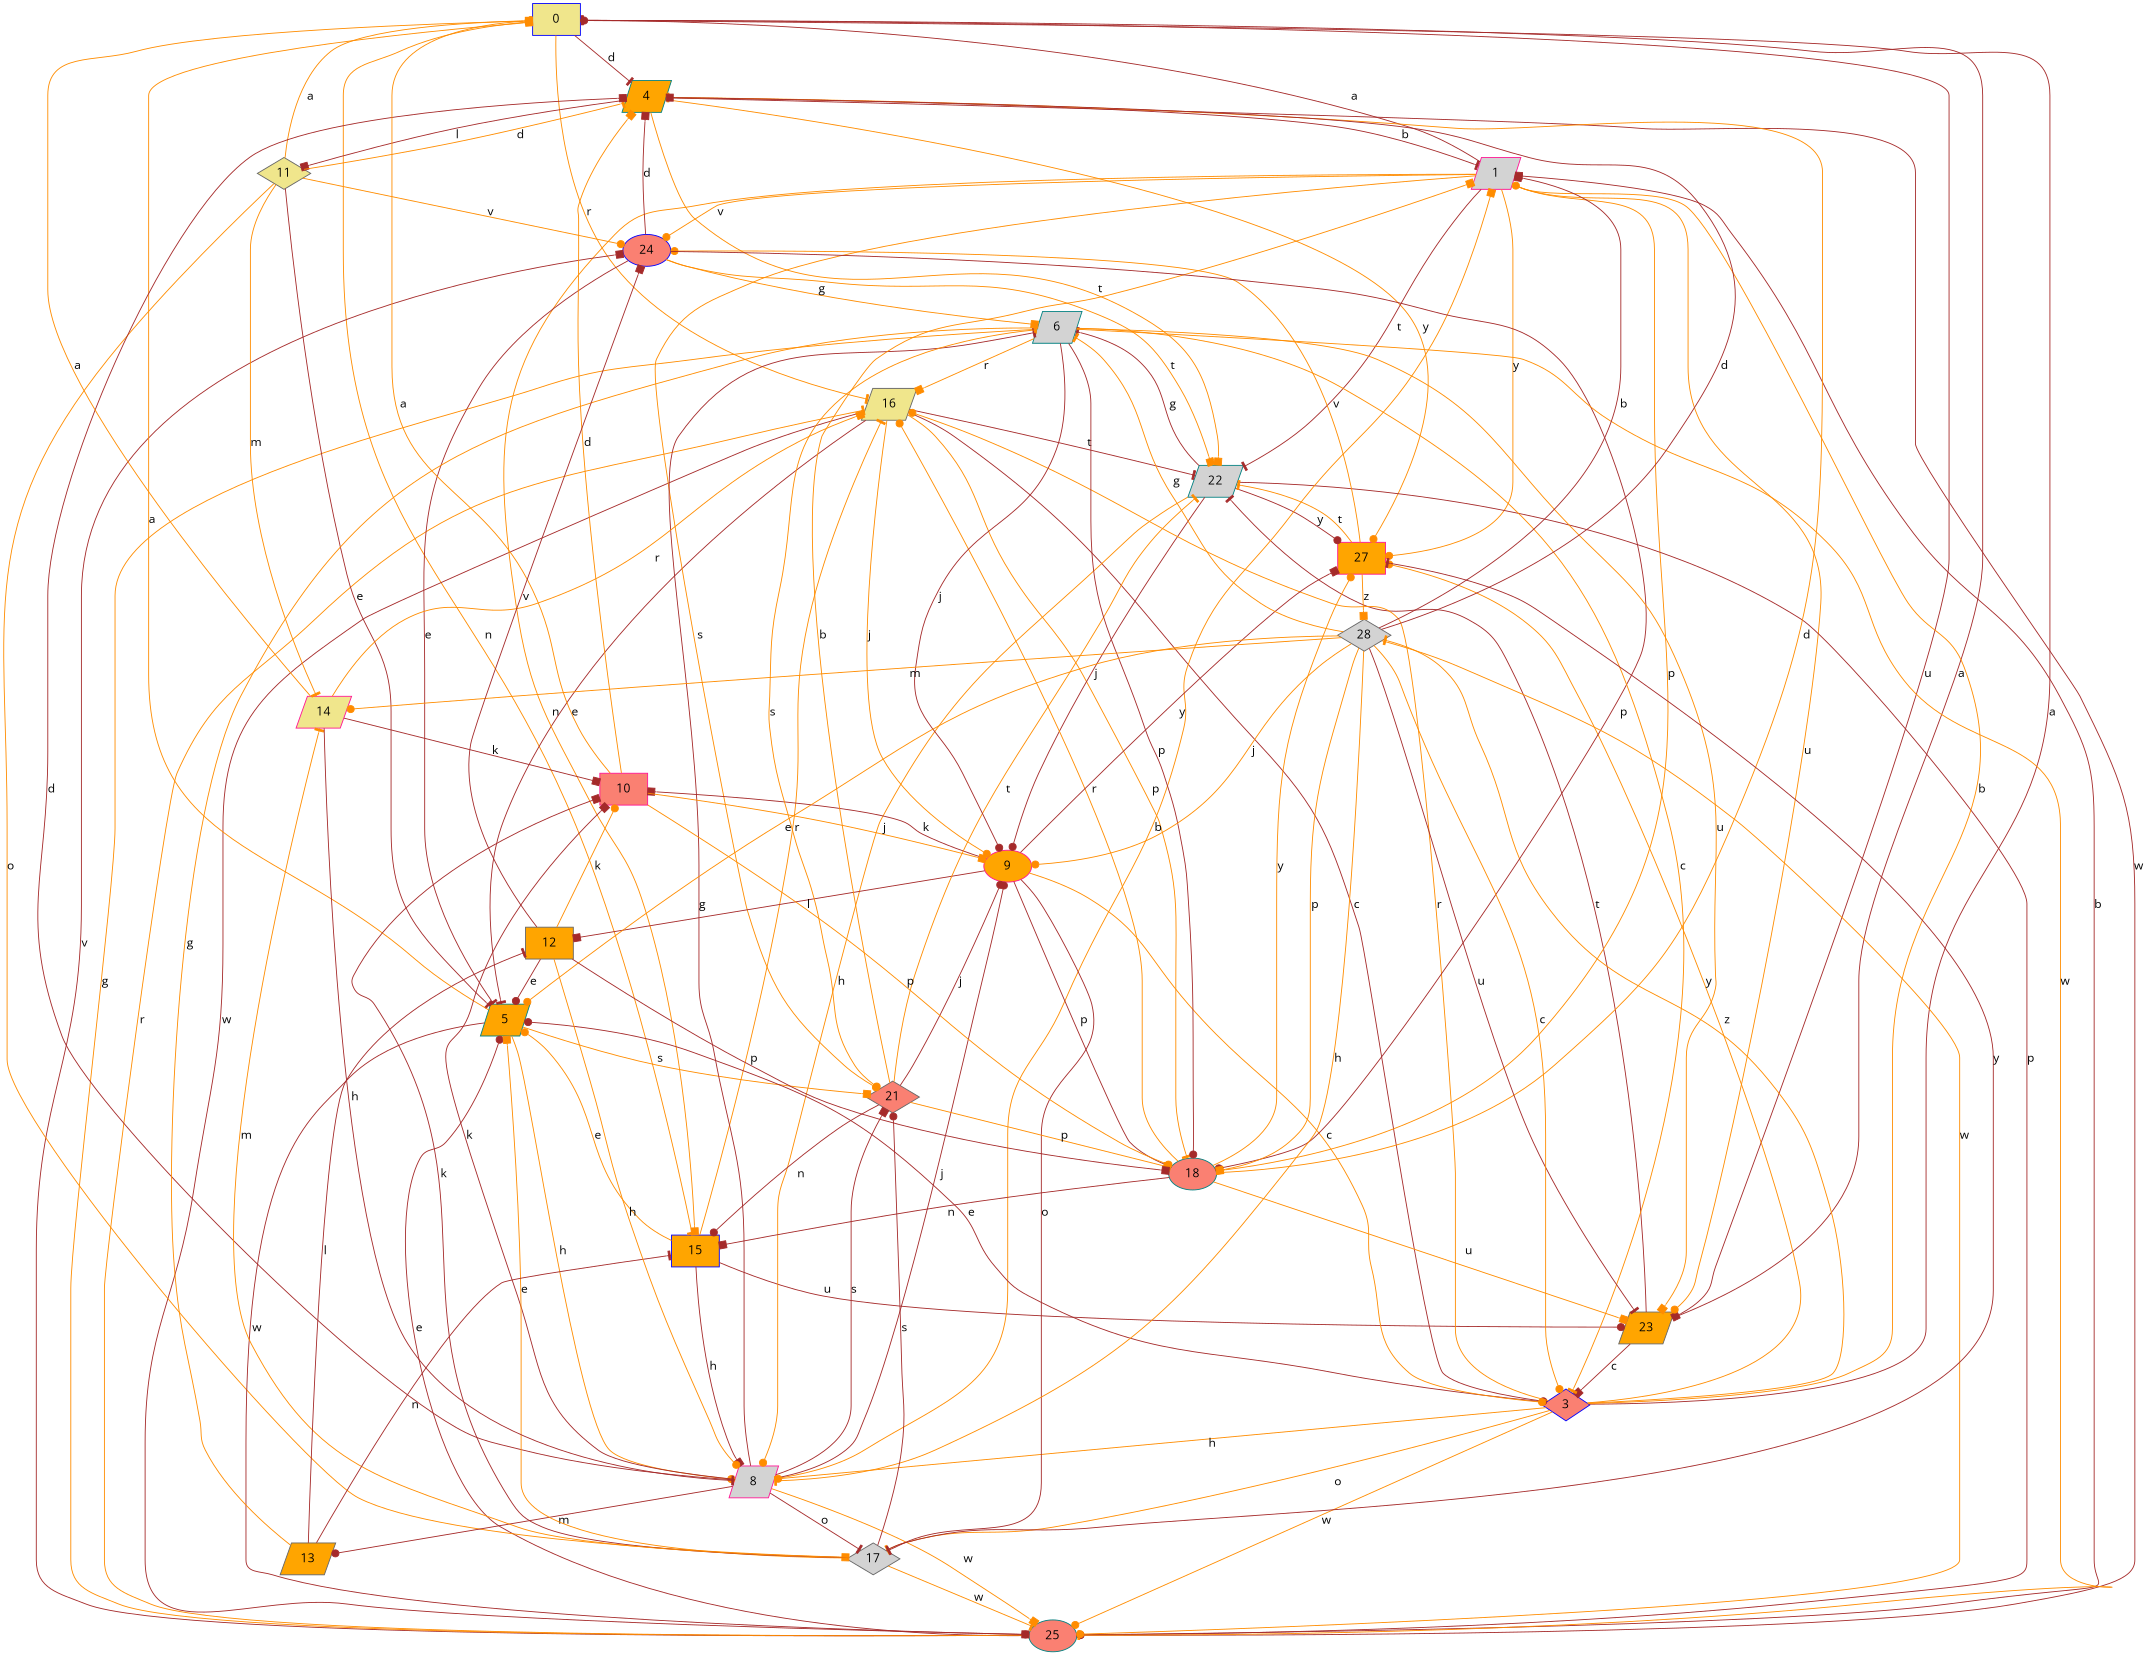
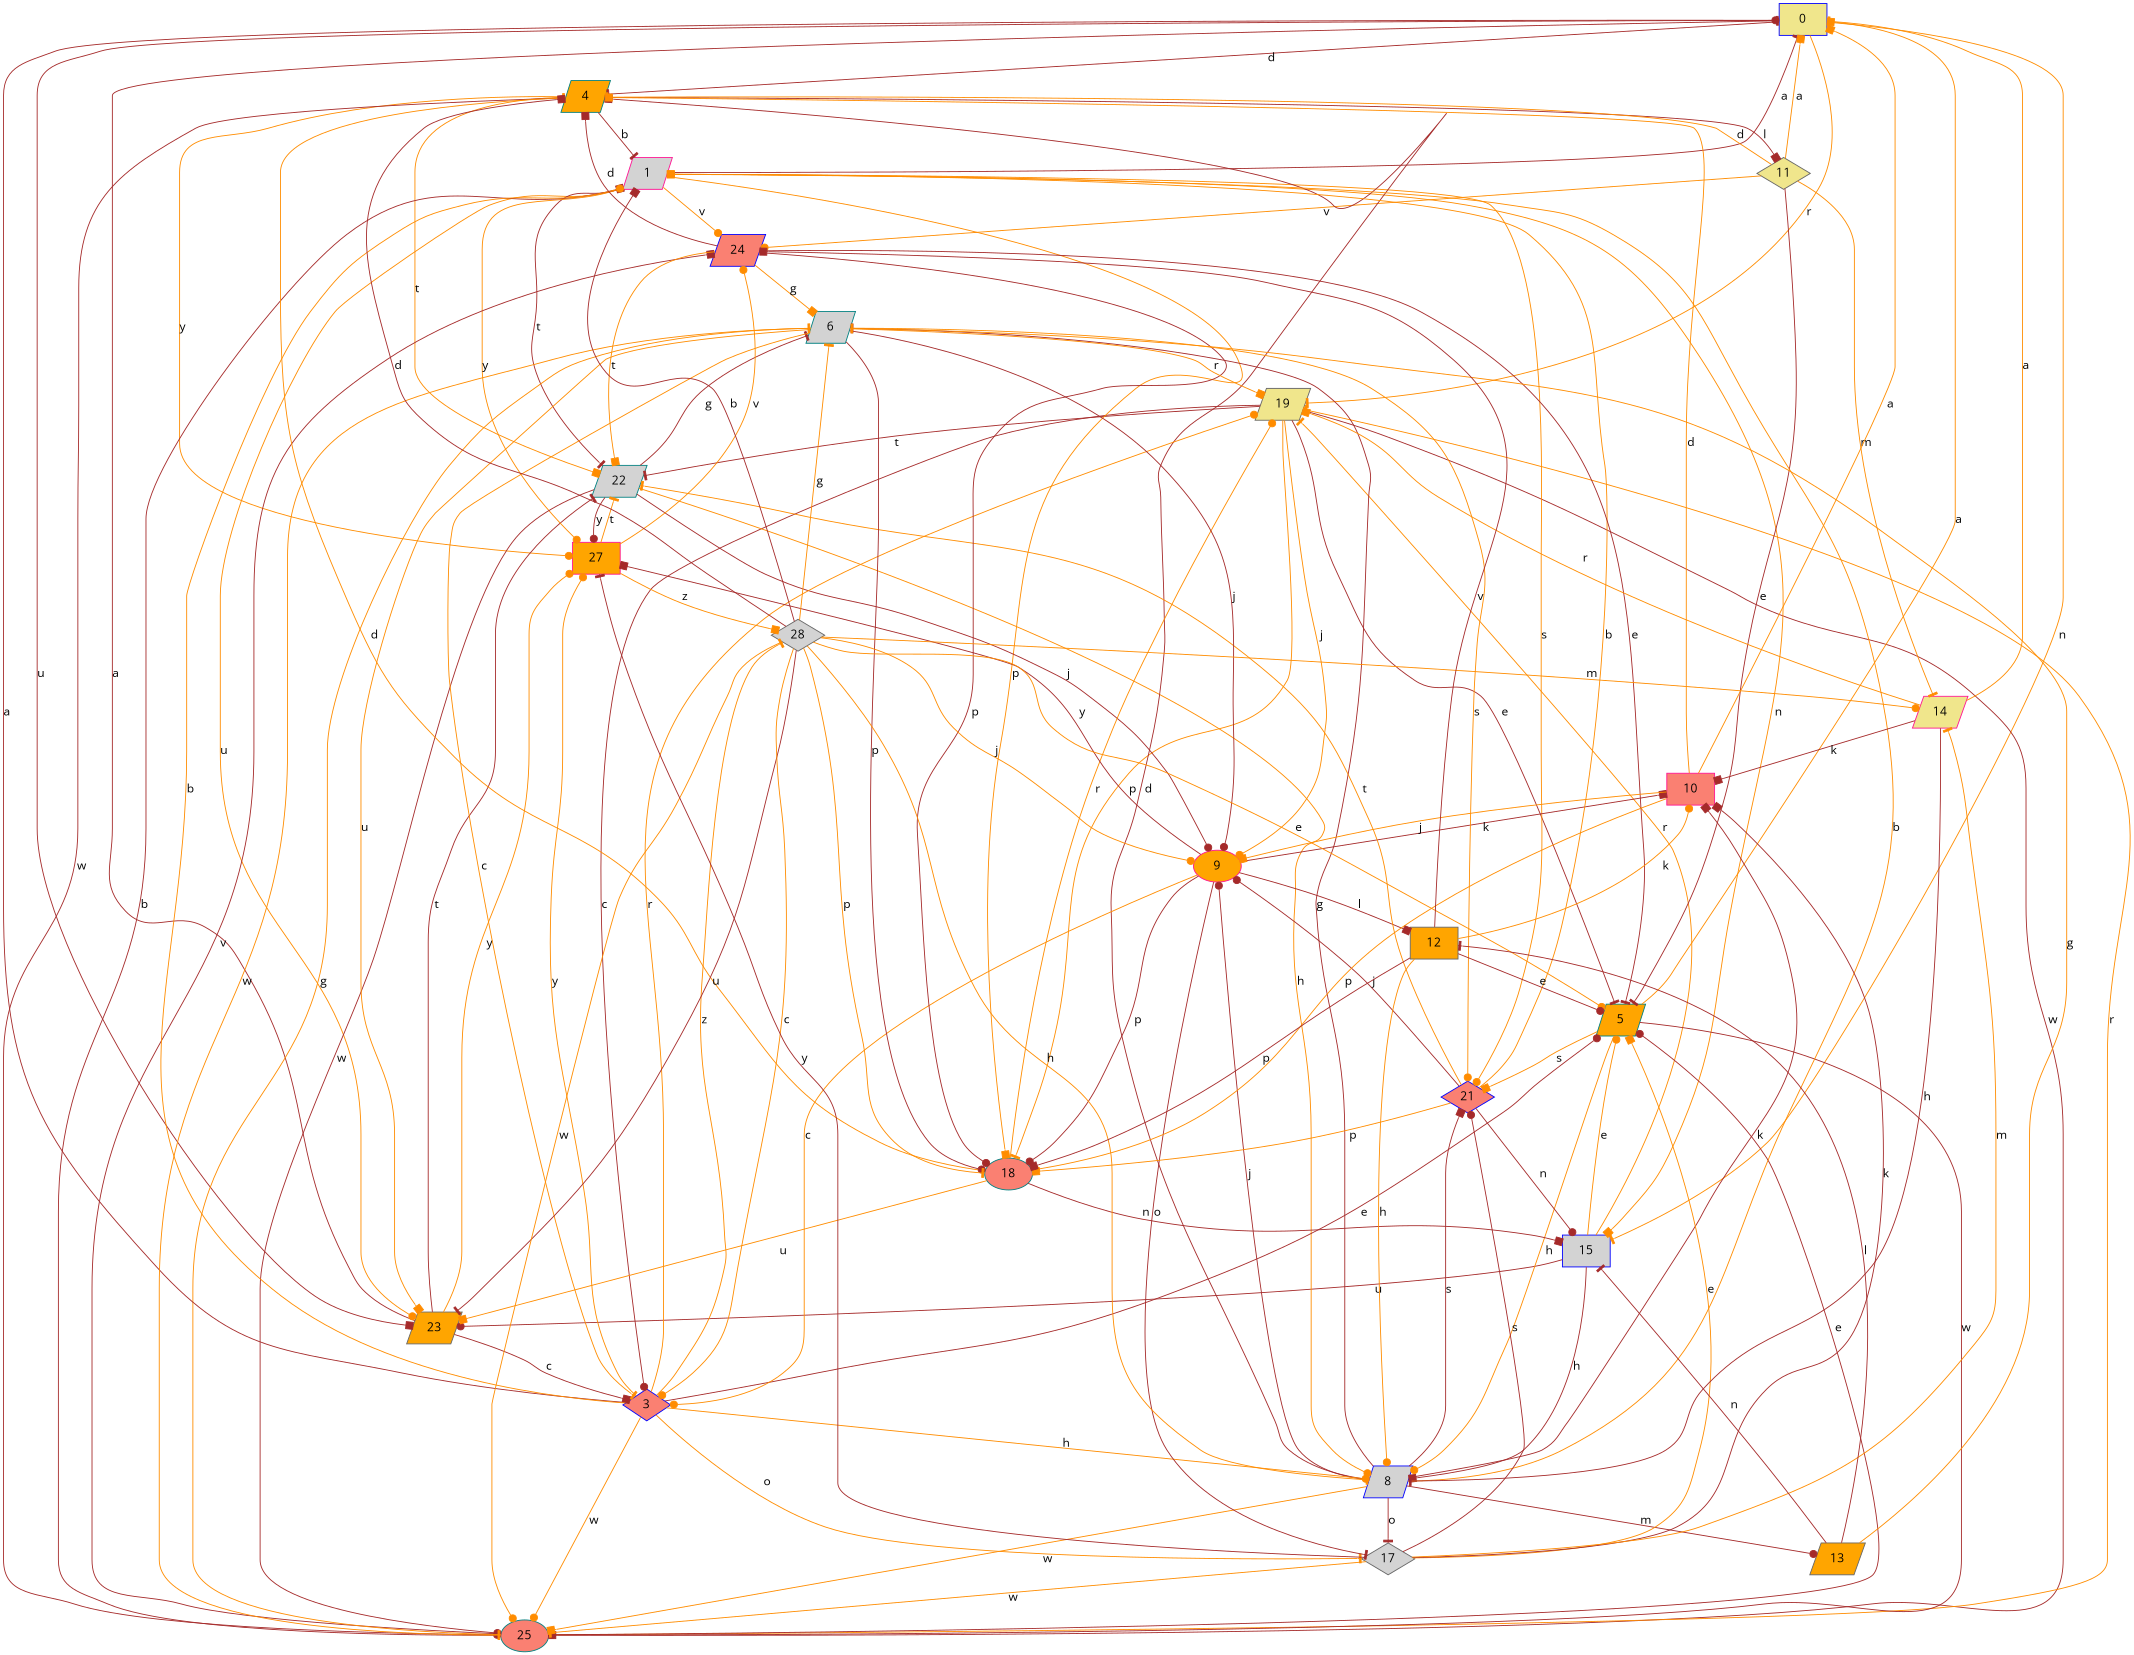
node "24": shape ellipse -> parallelogram
node "16": label "16" -> "19"
edge "18" -> "27": now "23" -> "27"
edge "28" -> "18": arrowhead box -> tee
edge "22" -> "25": label "p" -> "w"
node "21": color gray40 -> blue
edge "11" -> "17": removed, label "o"
node "15": fillcolor orange -> lightgrey
node "8": color deeppink -> blue
